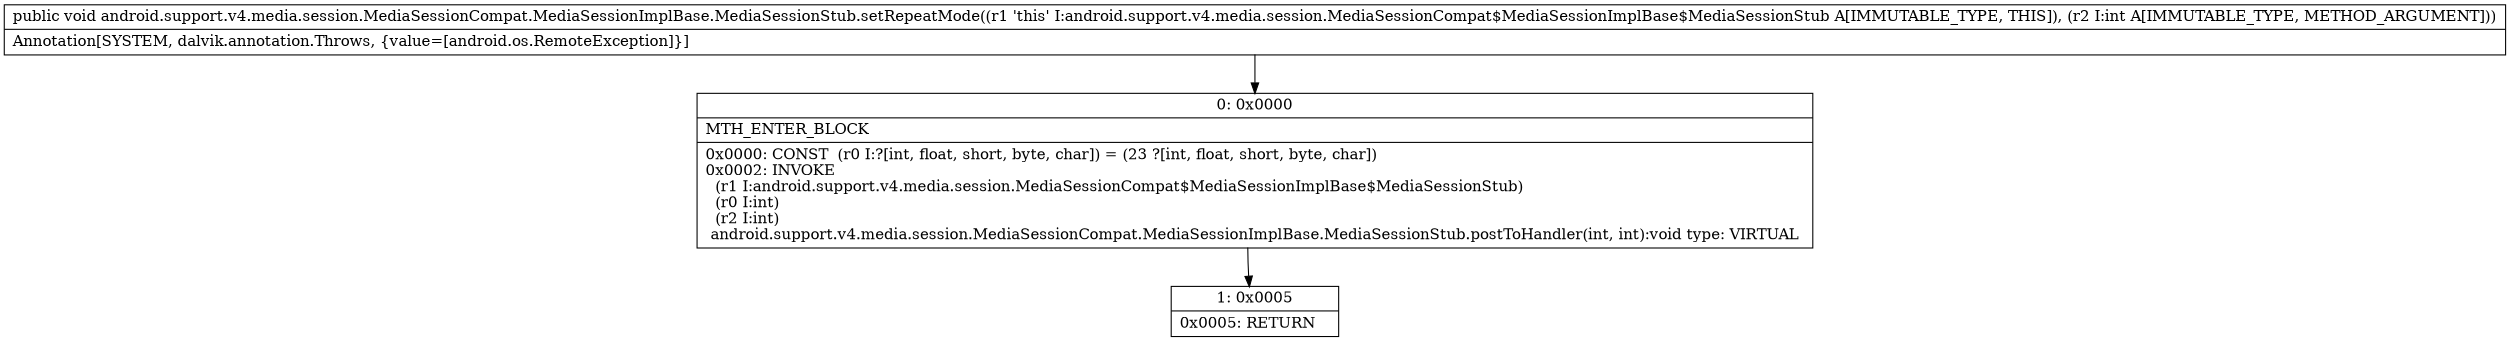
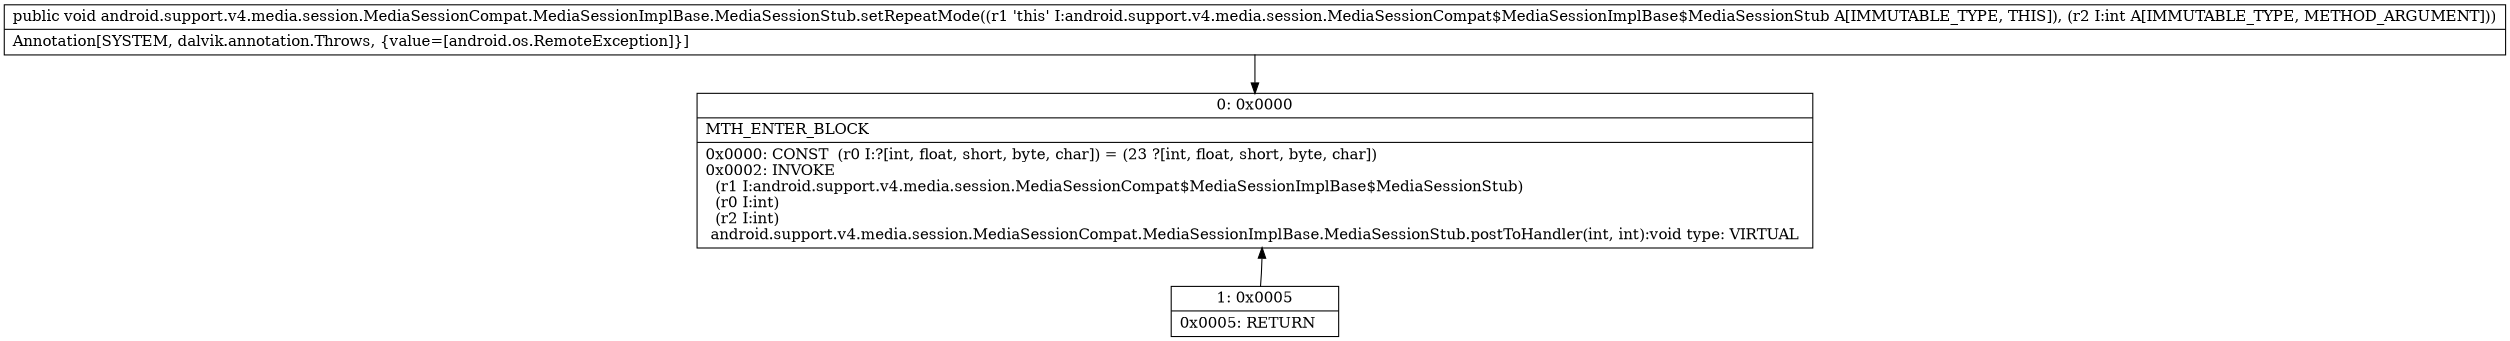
edge "0: 0x0000" -> "1: 0x0005": reversed
